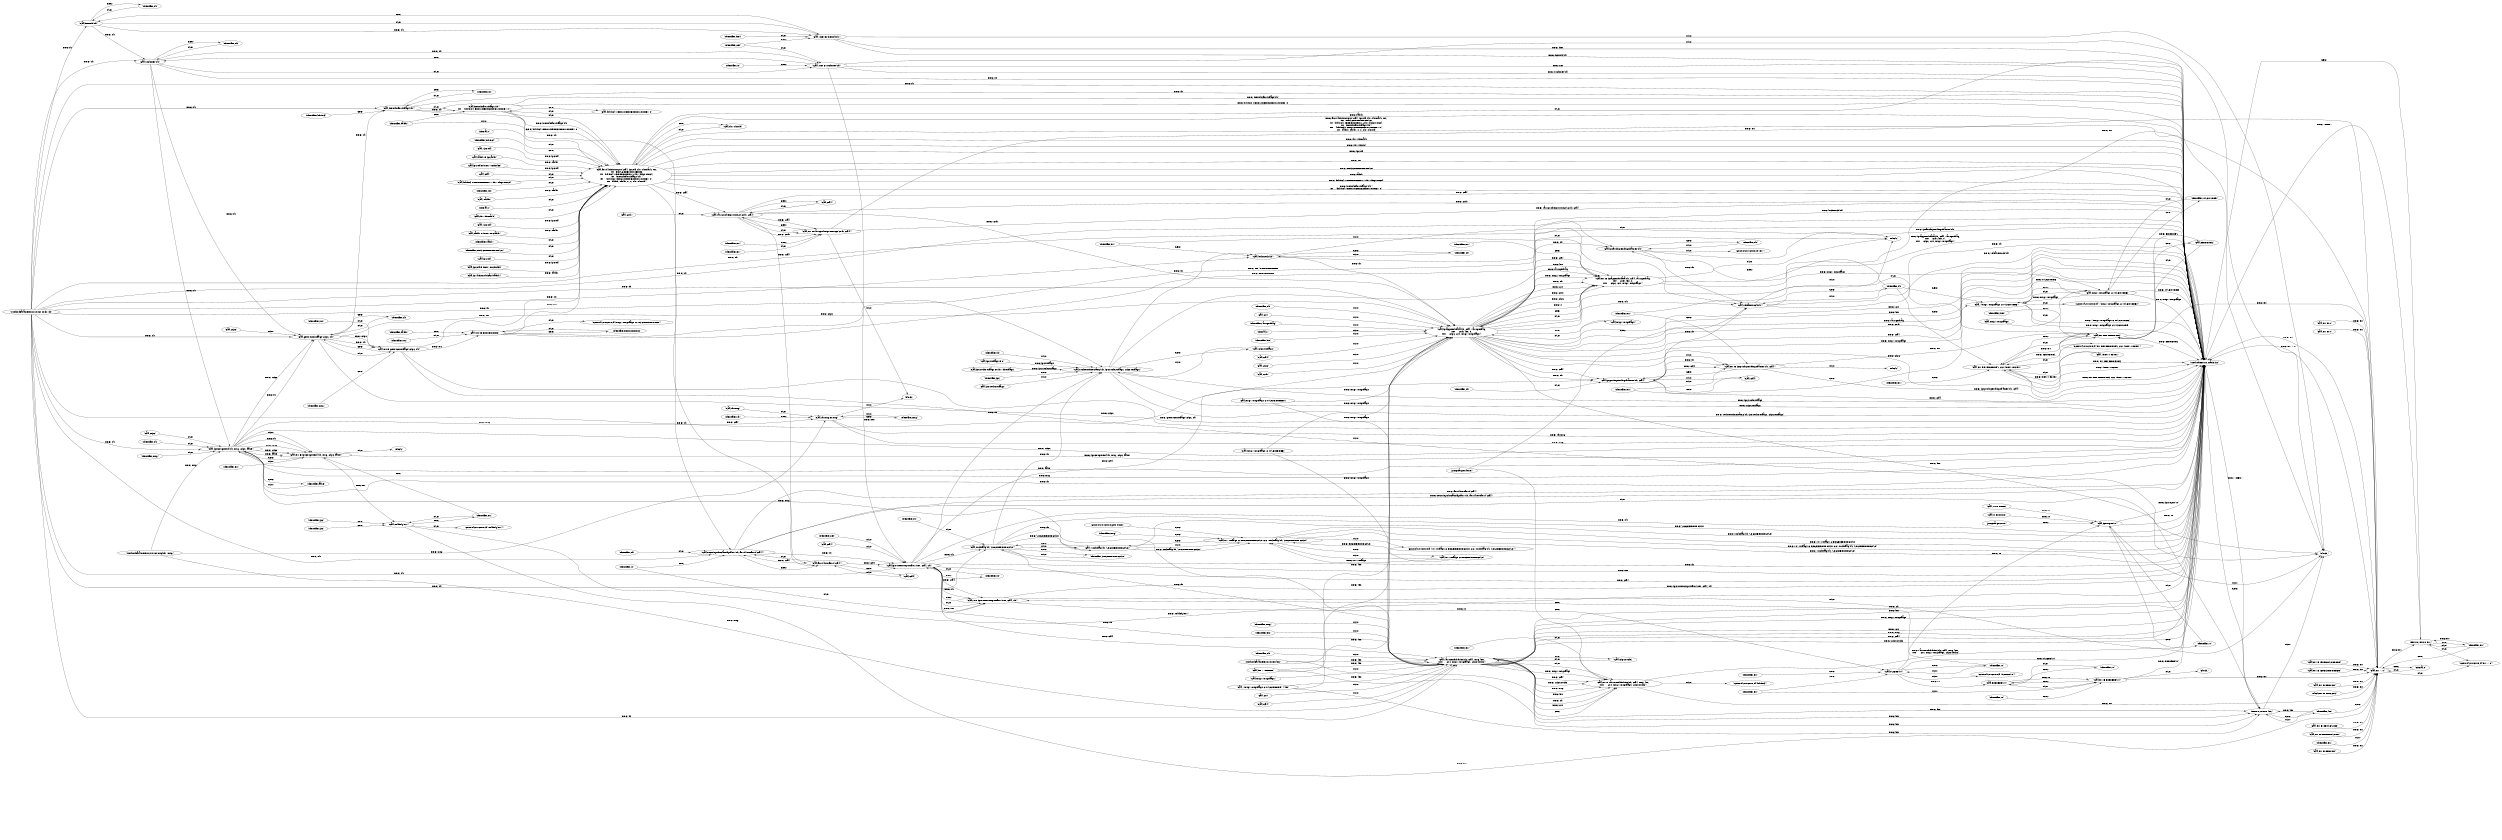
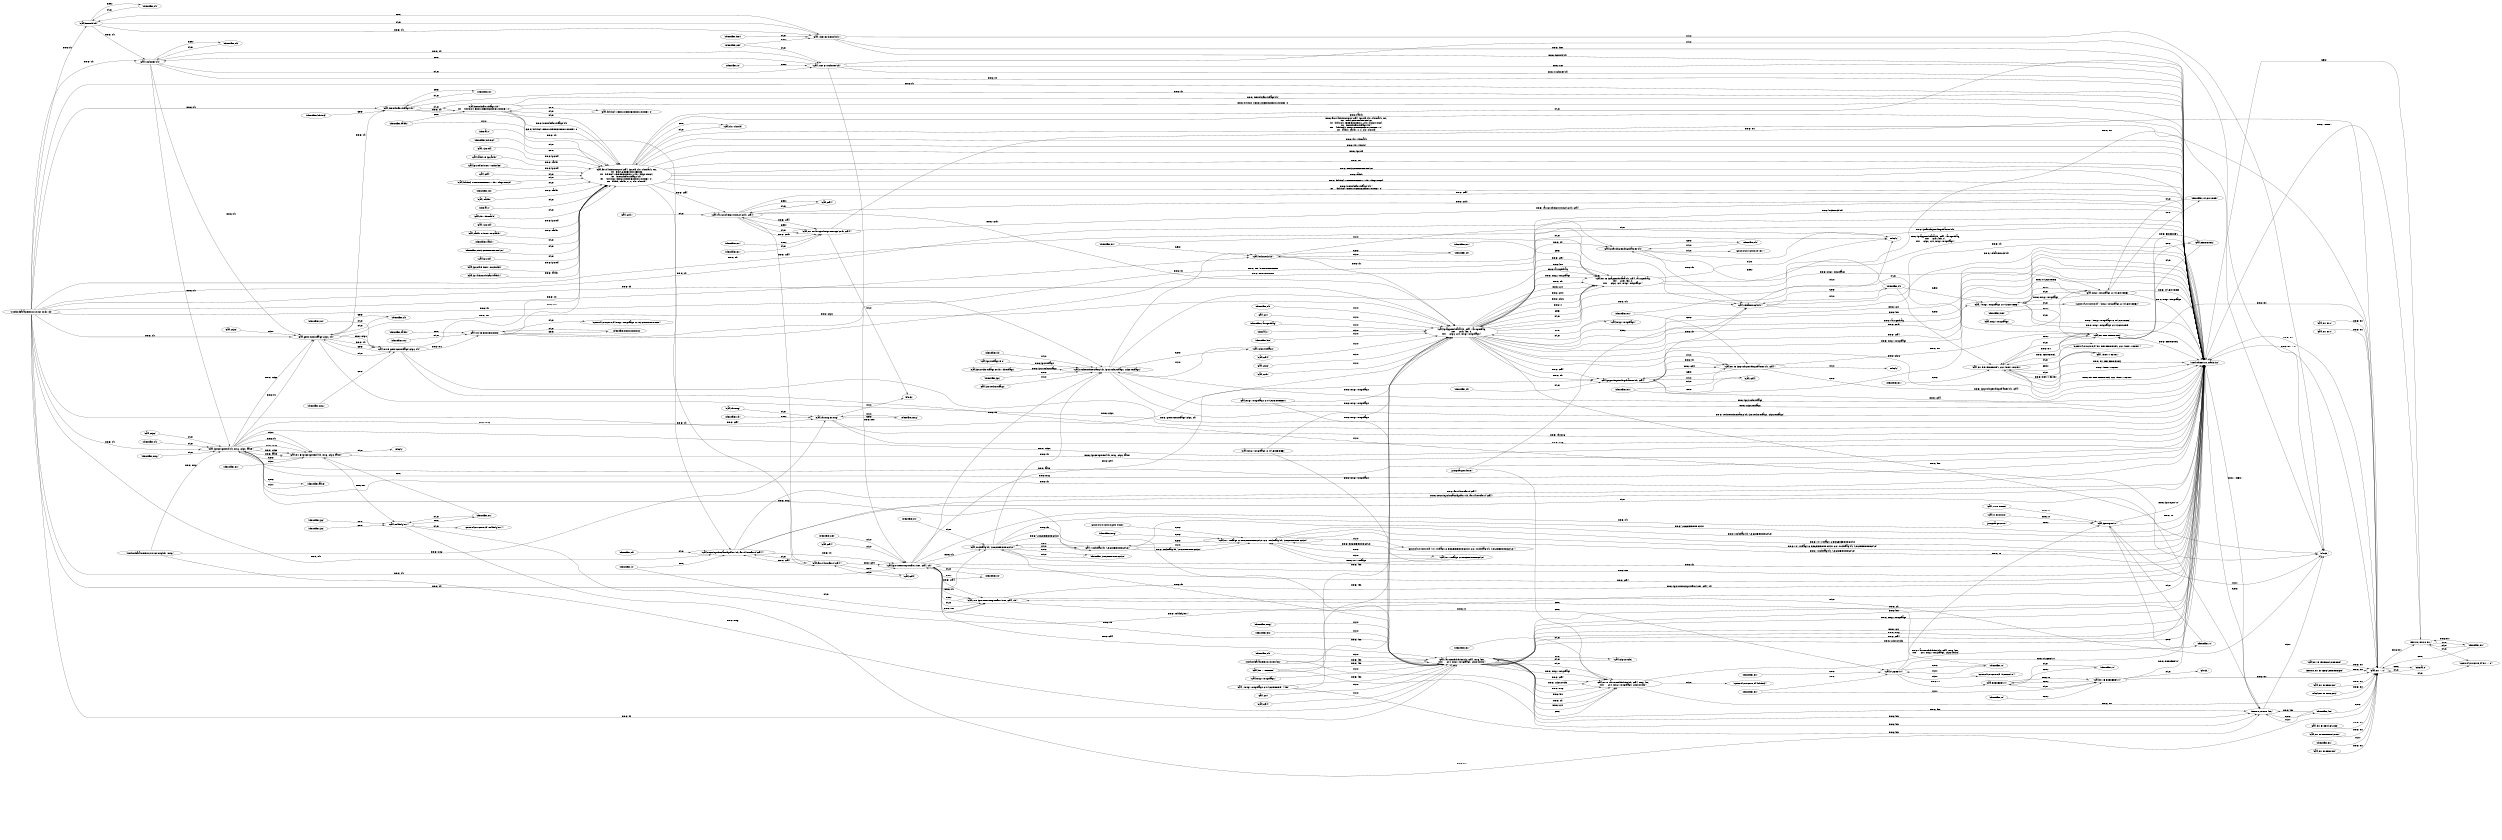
edge "(Call,err == -ENOBUFS && !inet->recverr)" -> "(Call,!inet->recverr)": added, label "CFG:"
edge "(Call,security_sk_classify_flow(sk, flowi4_to_flowi(&fl4)))" -> "(Call,flowi4_to_flowi(&fl4))": removed, label "CFG:"
node "(Call,err = -EDESTADDRREQ)": label "(Call,err = -EDESTADDRREQ)" -> "(Return,err = -EDESTADDRREQ)"
